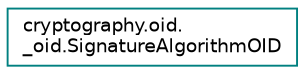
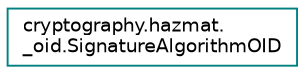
node "cryptography.oid. _oid.SignatureAlgorithmOID": label "cryptography.oid. _oid.SignatureAlgorithmOID" -> "cryptography.hazmat. _oid.SignatureAlgorithmOID"
